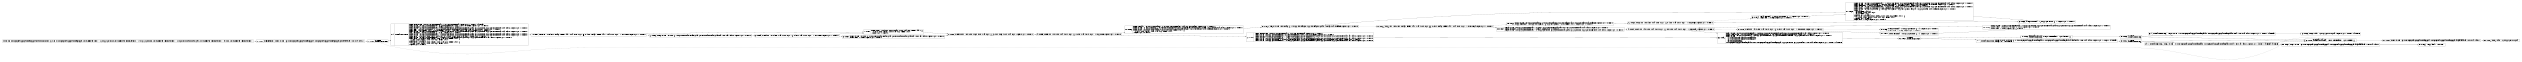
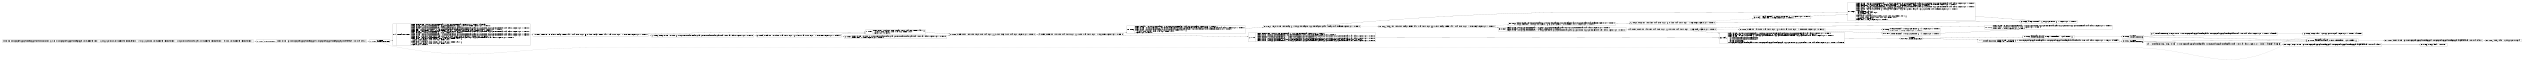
node "0: 0x0000": text "MTH_ENTER_BLOCK" -> "MTH_CONFLICT_BLOCK"
